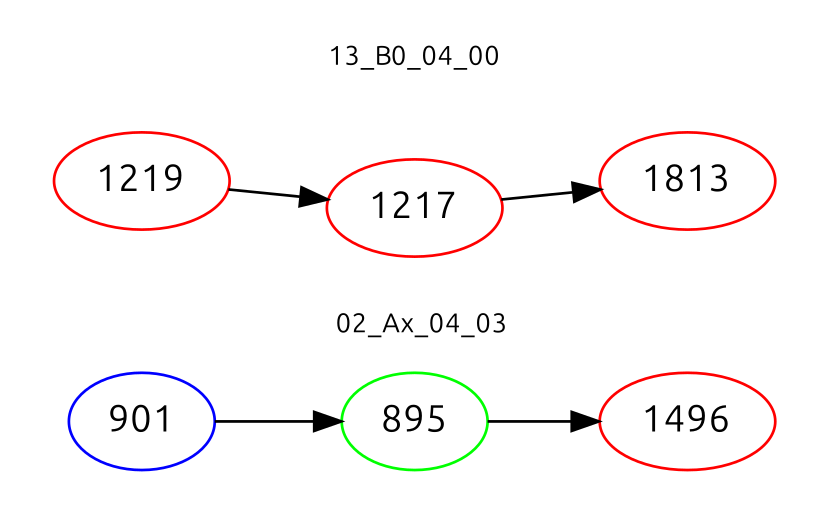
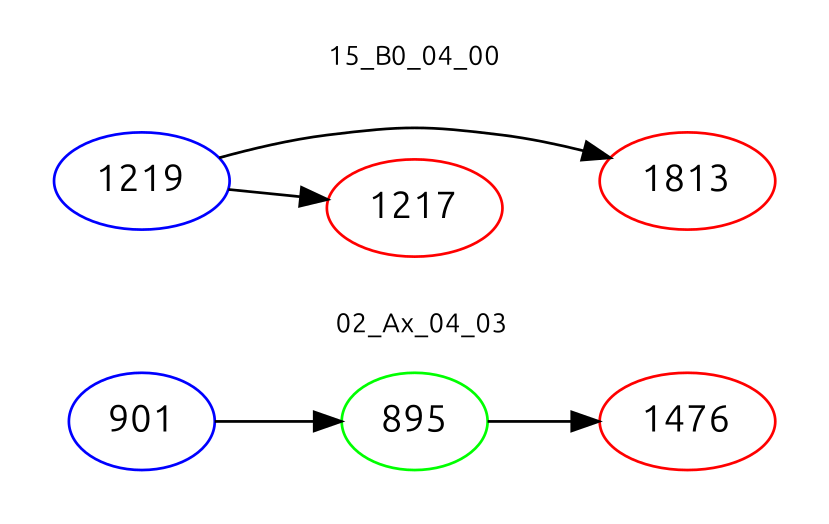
cluster "13_B0_04_00": label "13_B0_04_00" -> "15_B0_04_00"
node "1219": color red -> blue
edge "1217" -> "1813": now "1219" -> "1813"
node "1496": label "1496" -> "1476"
